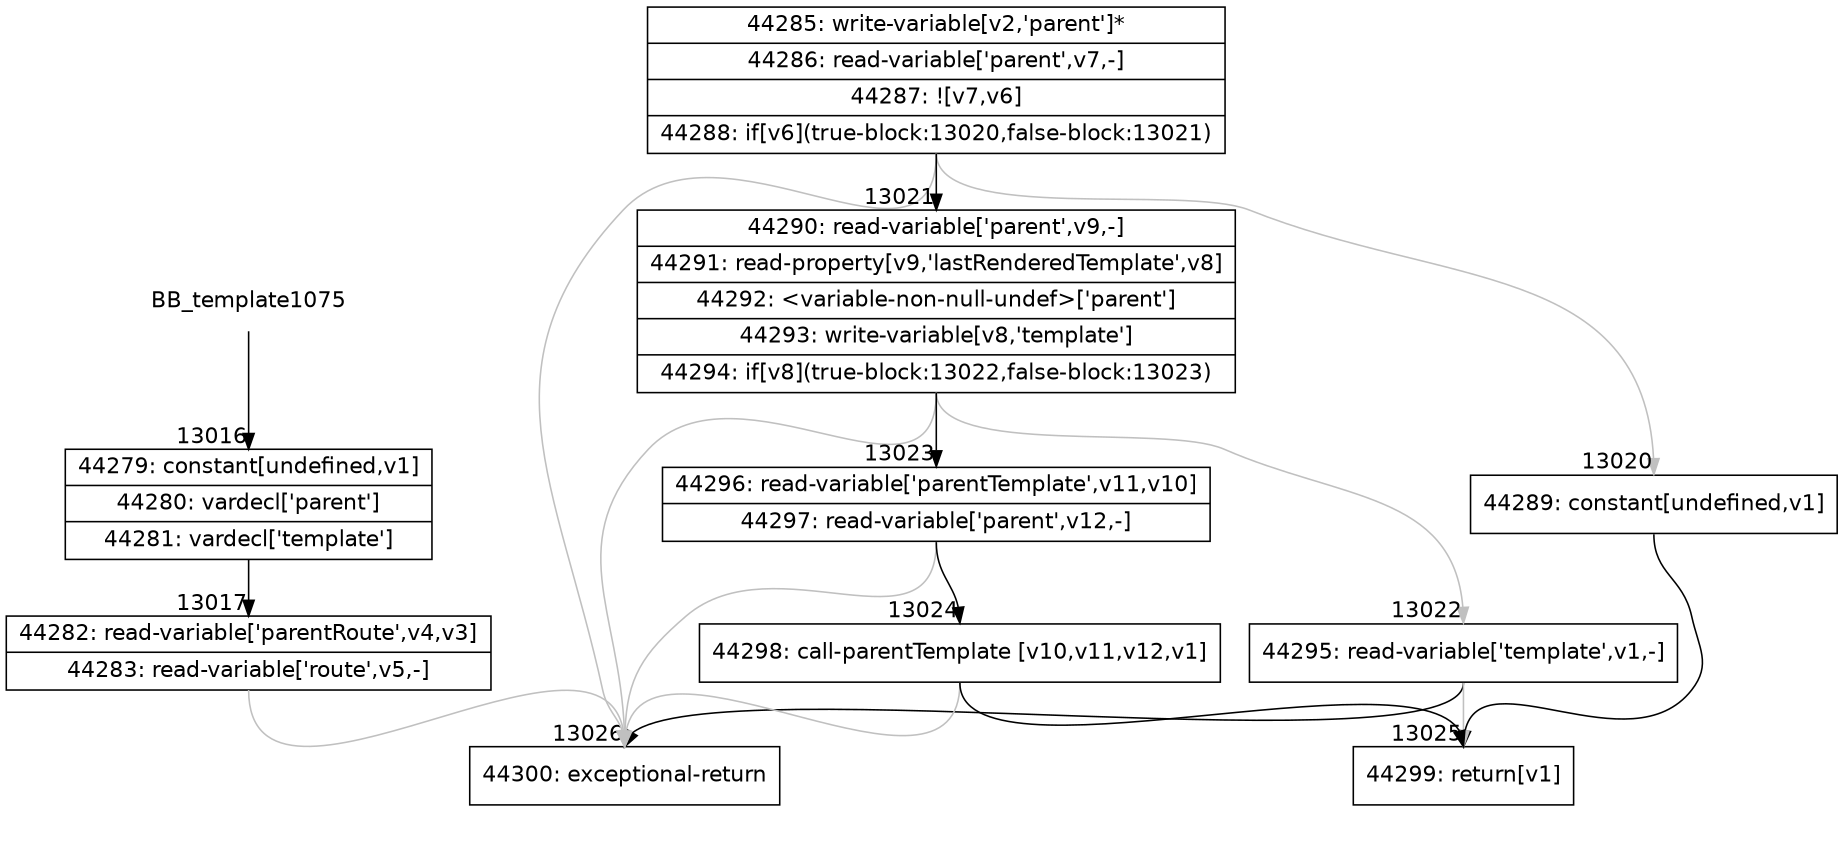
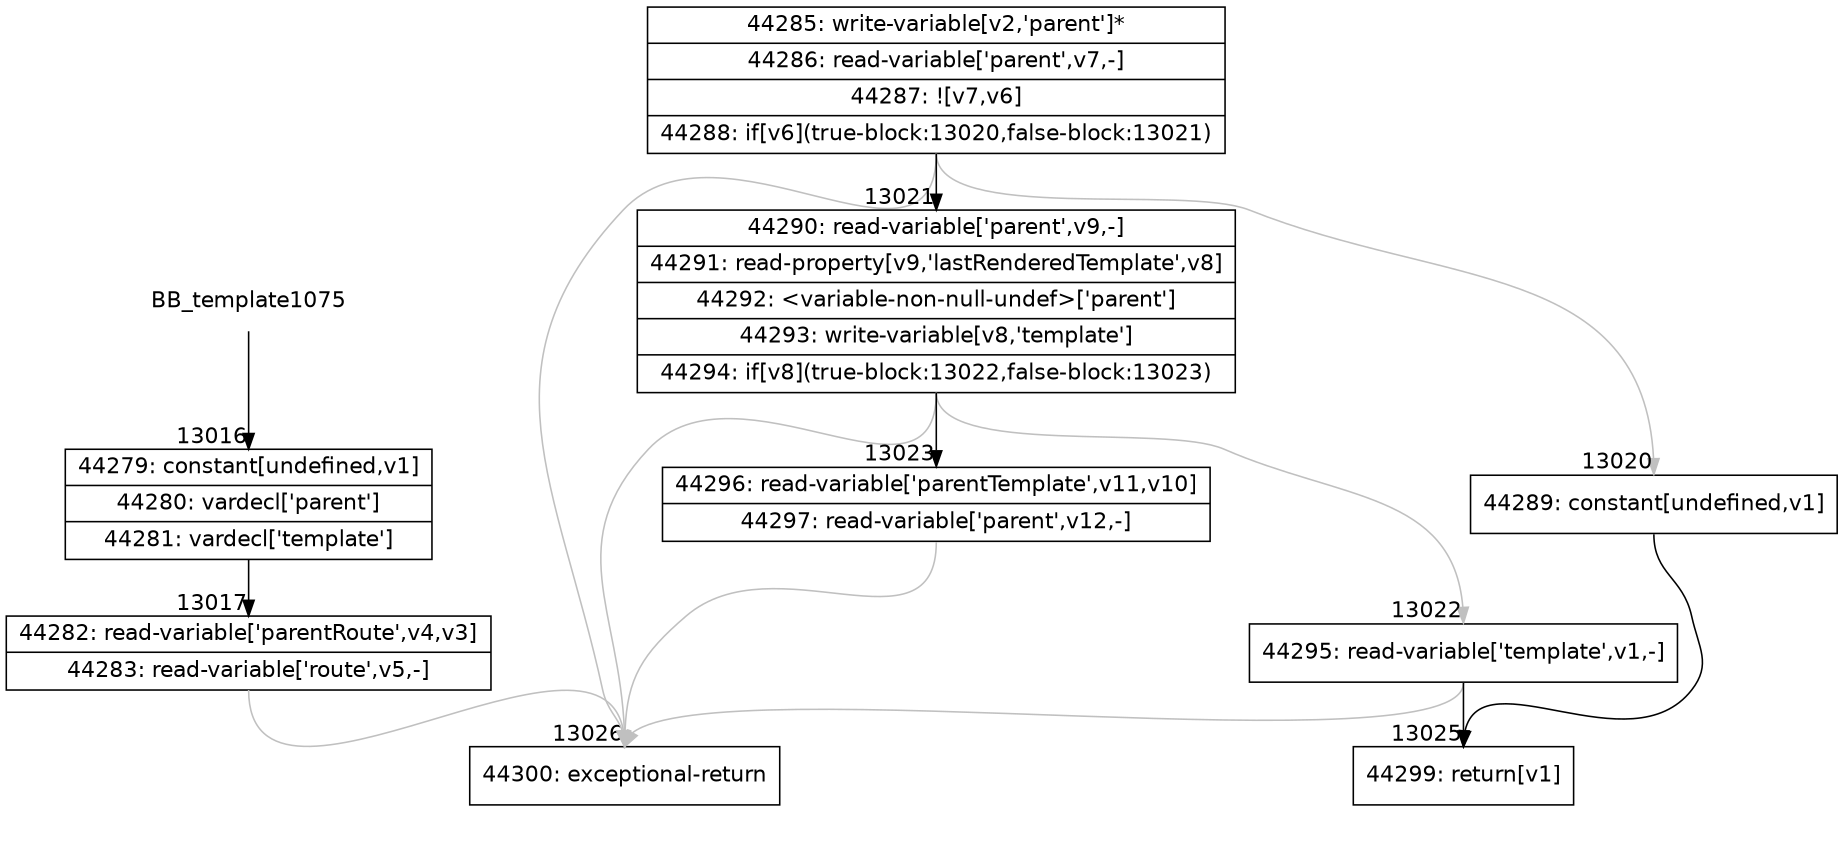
node "44298: call-parentTemplate [v10,v11,v12,v1]": removed
edge "44295: read-variable['template',v1,-]" -> "44299: return[v1]": color gray -> black
edge "44295: read-variable['template',v1,-]" -> "44300: exceptional-return": color black -> gray
